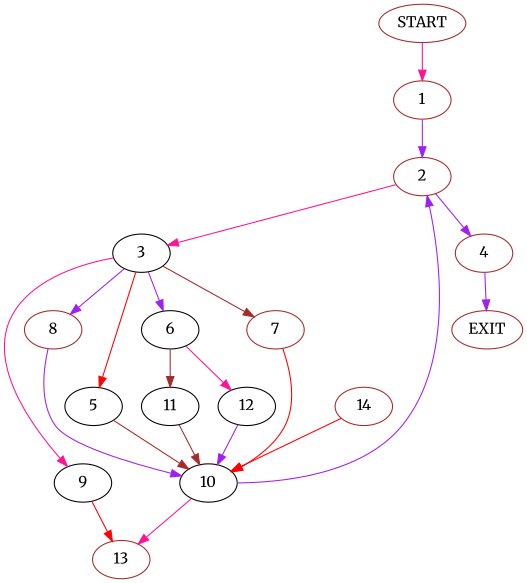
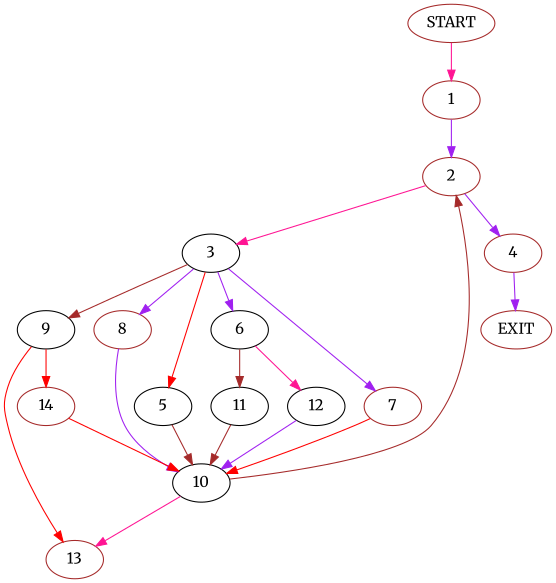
edge "3" -> "7": color brown -> purple
edge "3" -> "9": color deeppink -> brown
edge "9" -> "14": added
edge "10" -> "2": color purple -> brown
